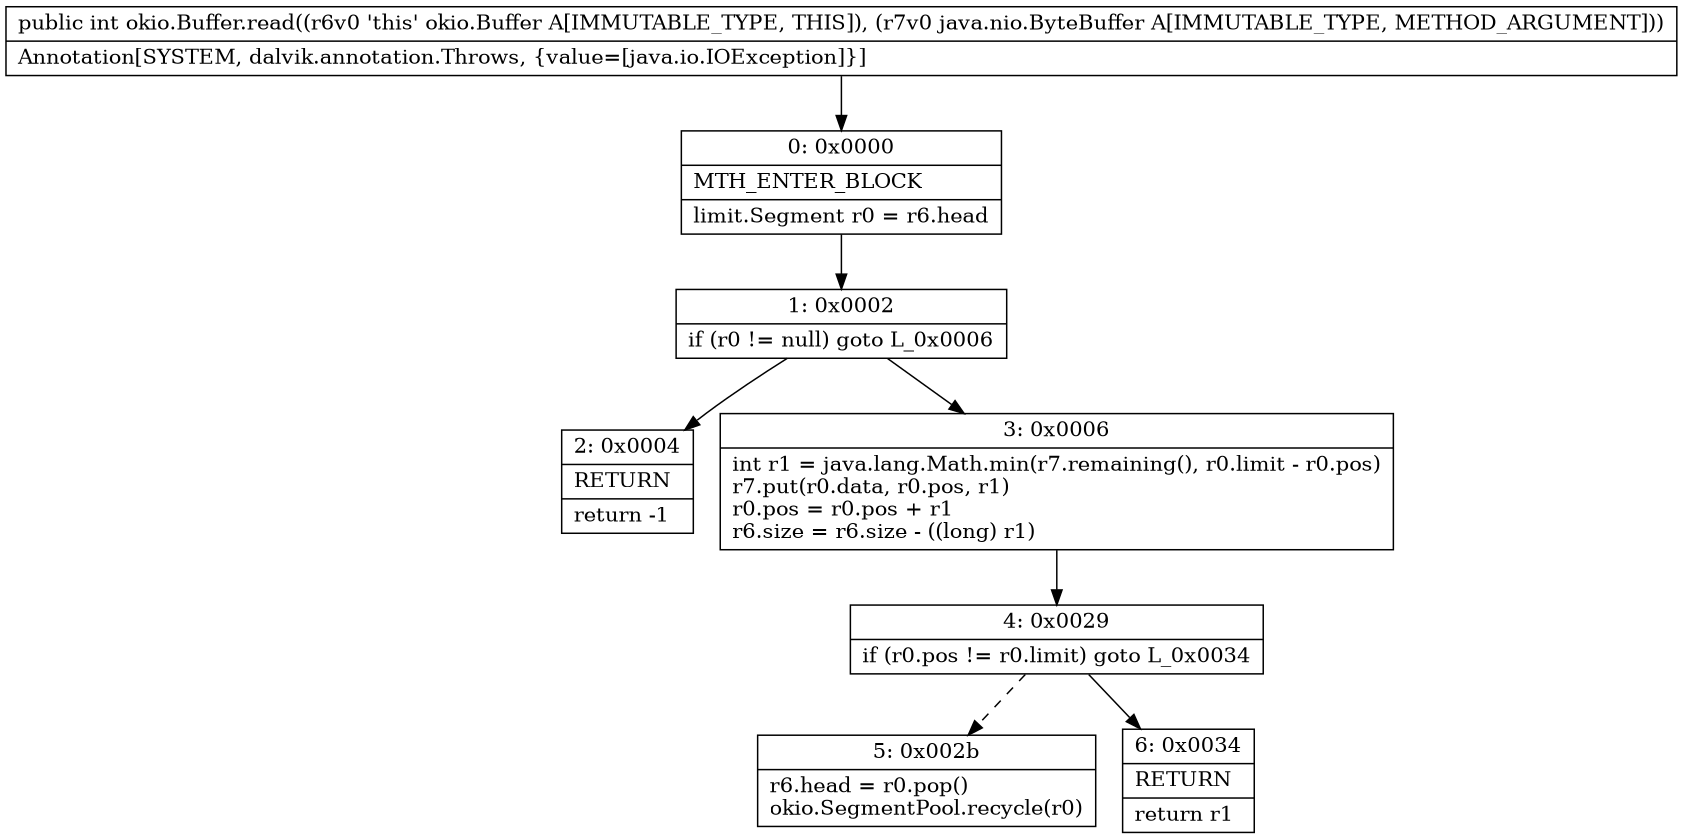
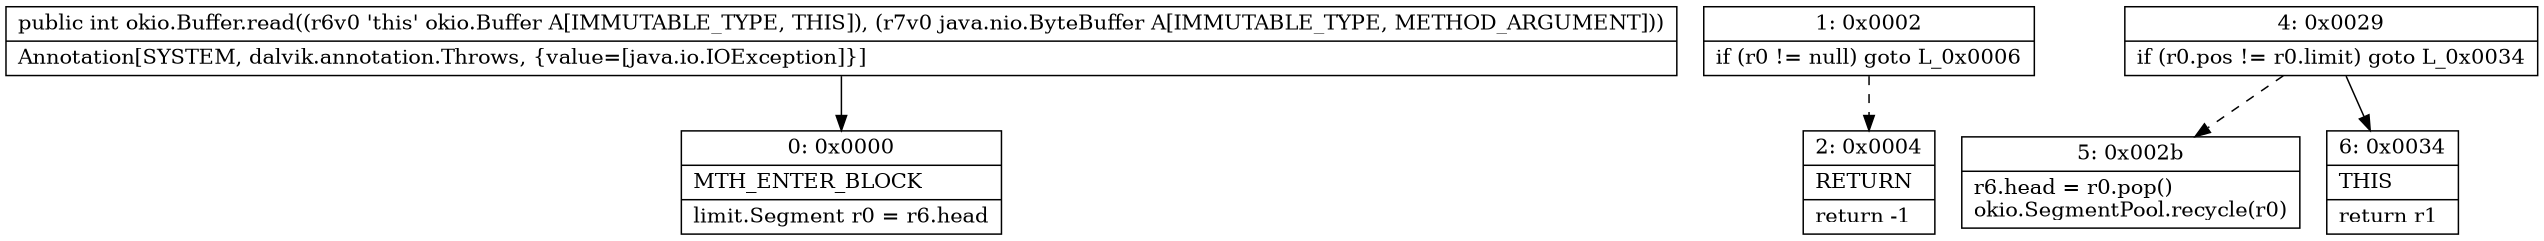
edge "0: 0x0000" -> "1: 0x0002": removed
edge "1: 0x0002" -> "2: 0x0004": style solid -> dashed
node "3: 0x0006": removed
node "6: 0x0034": text "RETURN" -> "THIS"
